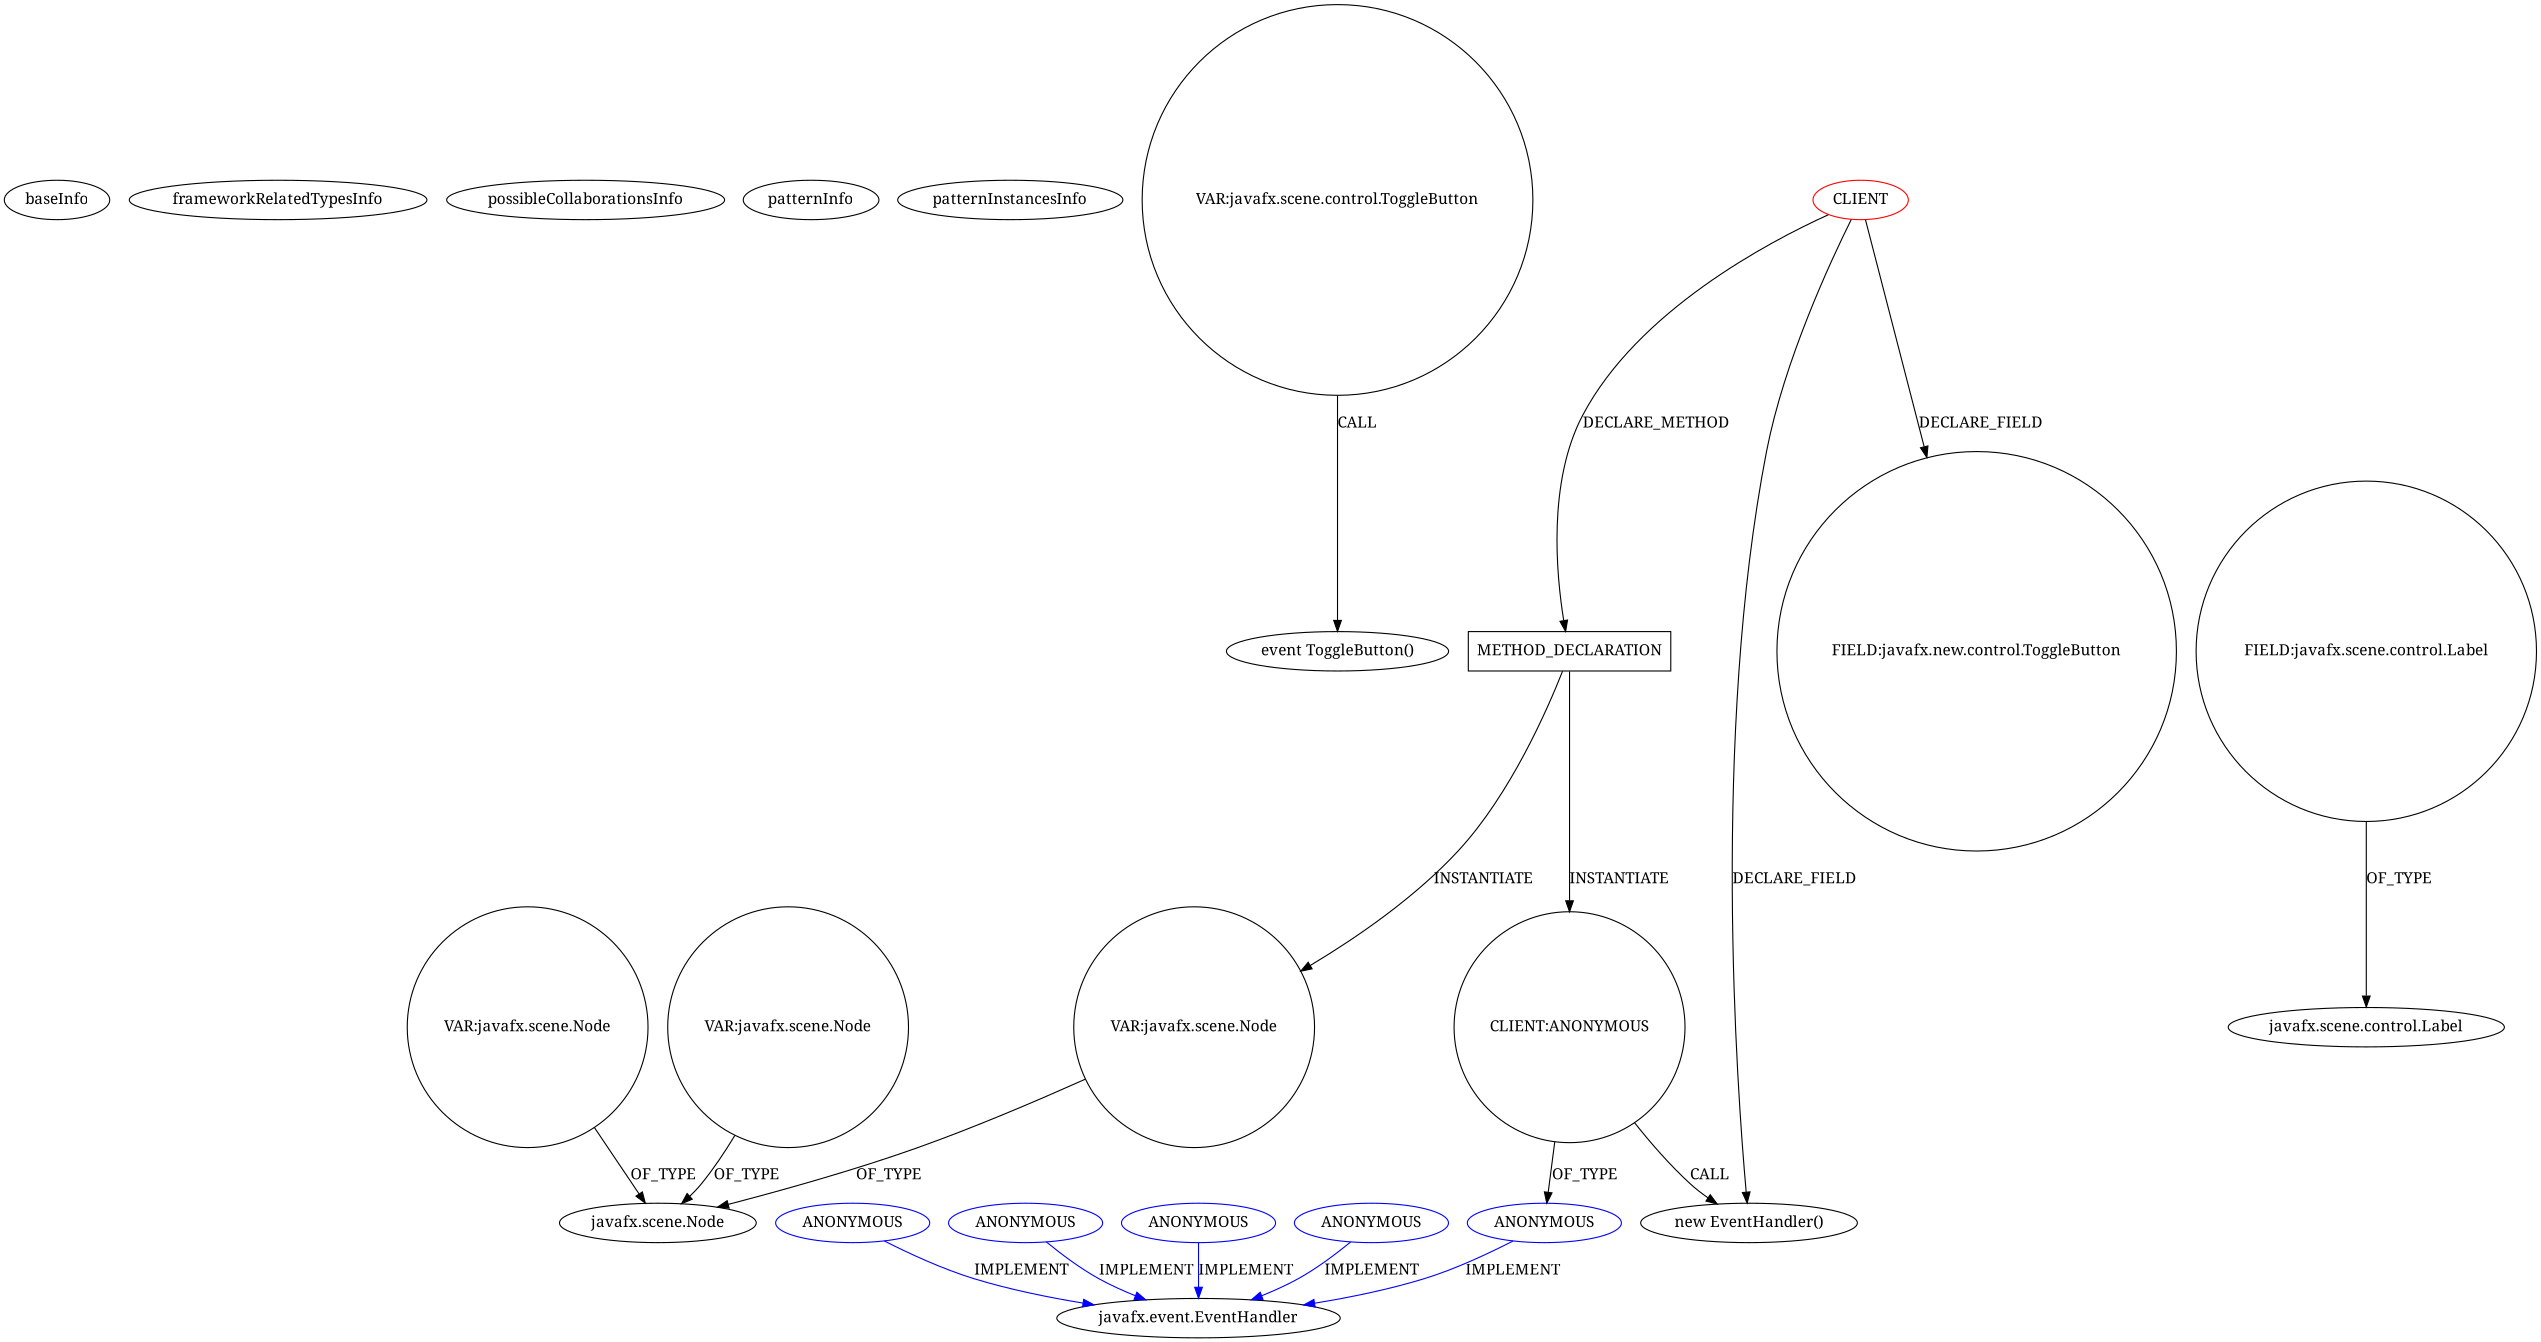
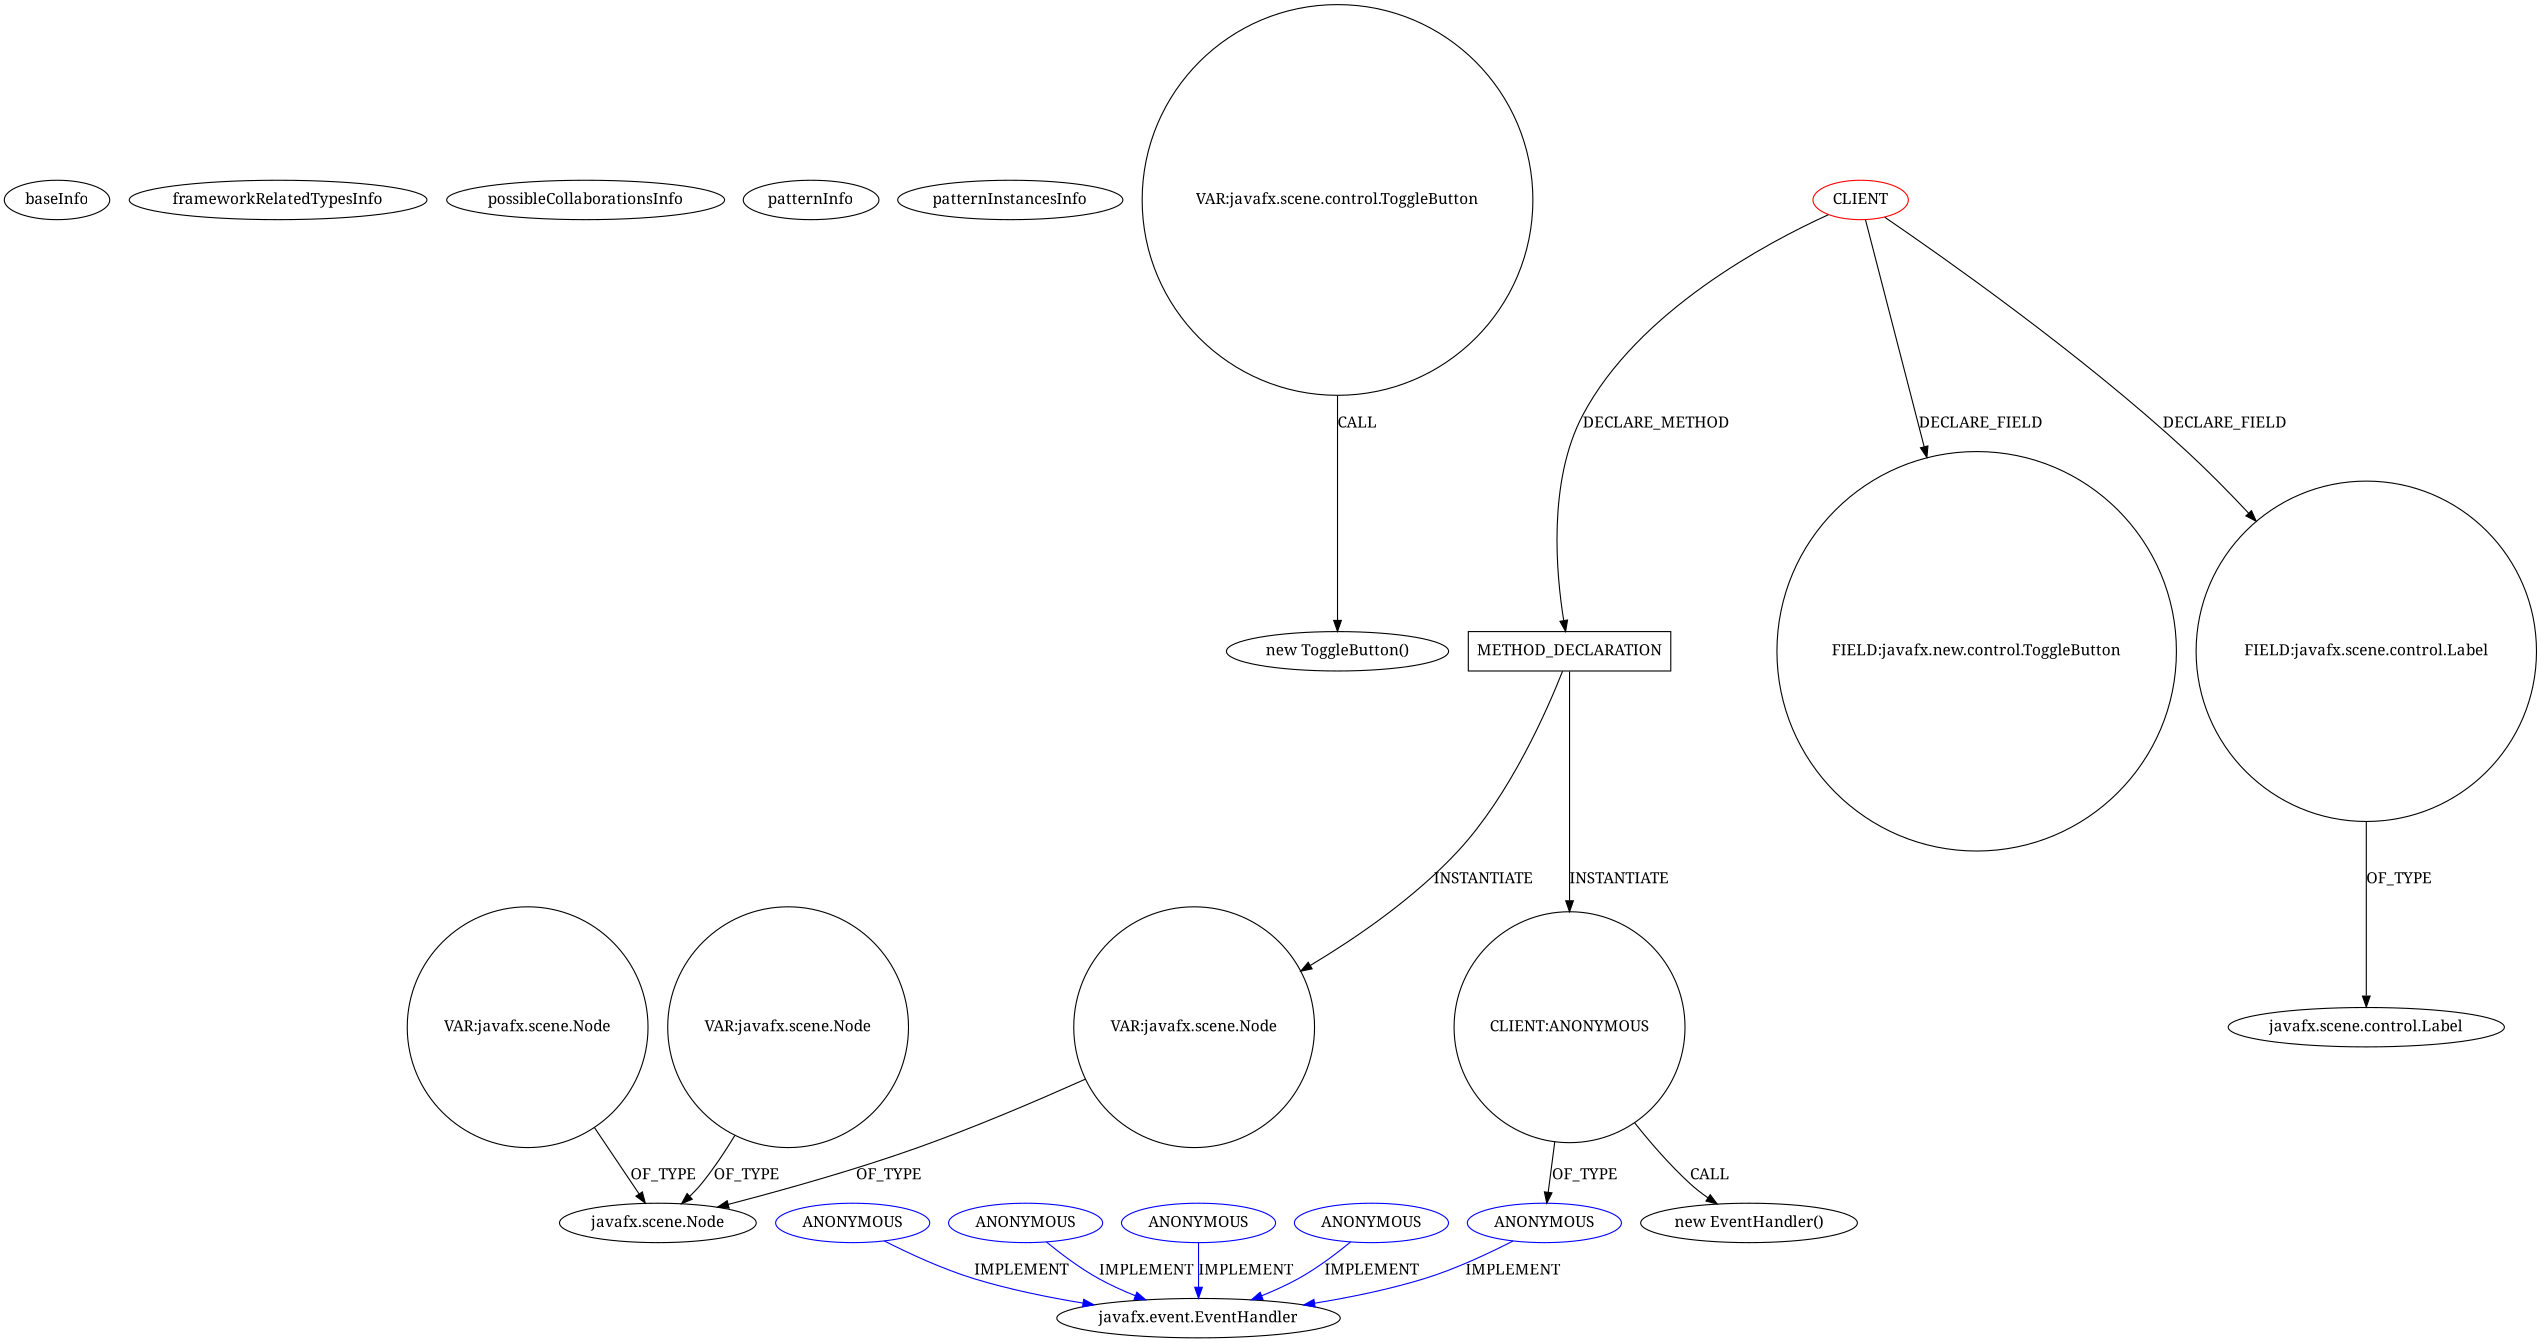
node "event ToggleButton()": label "event ToggleButton()" -> "new ToggleButton()"
edge "CLIENT" -> "new EventHandler()": now "CLIENT" -> "FIELD:javafx.scene.control.Label"
